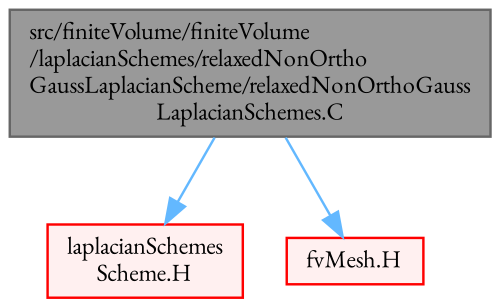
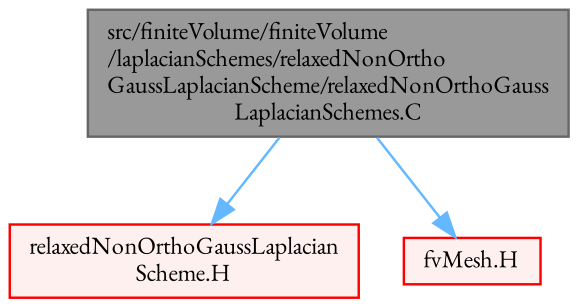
node "laplacianSchemes Scheme.H": label "laplacianSchemes Scheme.H" -> "relaxedNonOrthoGaussLaplacian Scheme.H"
